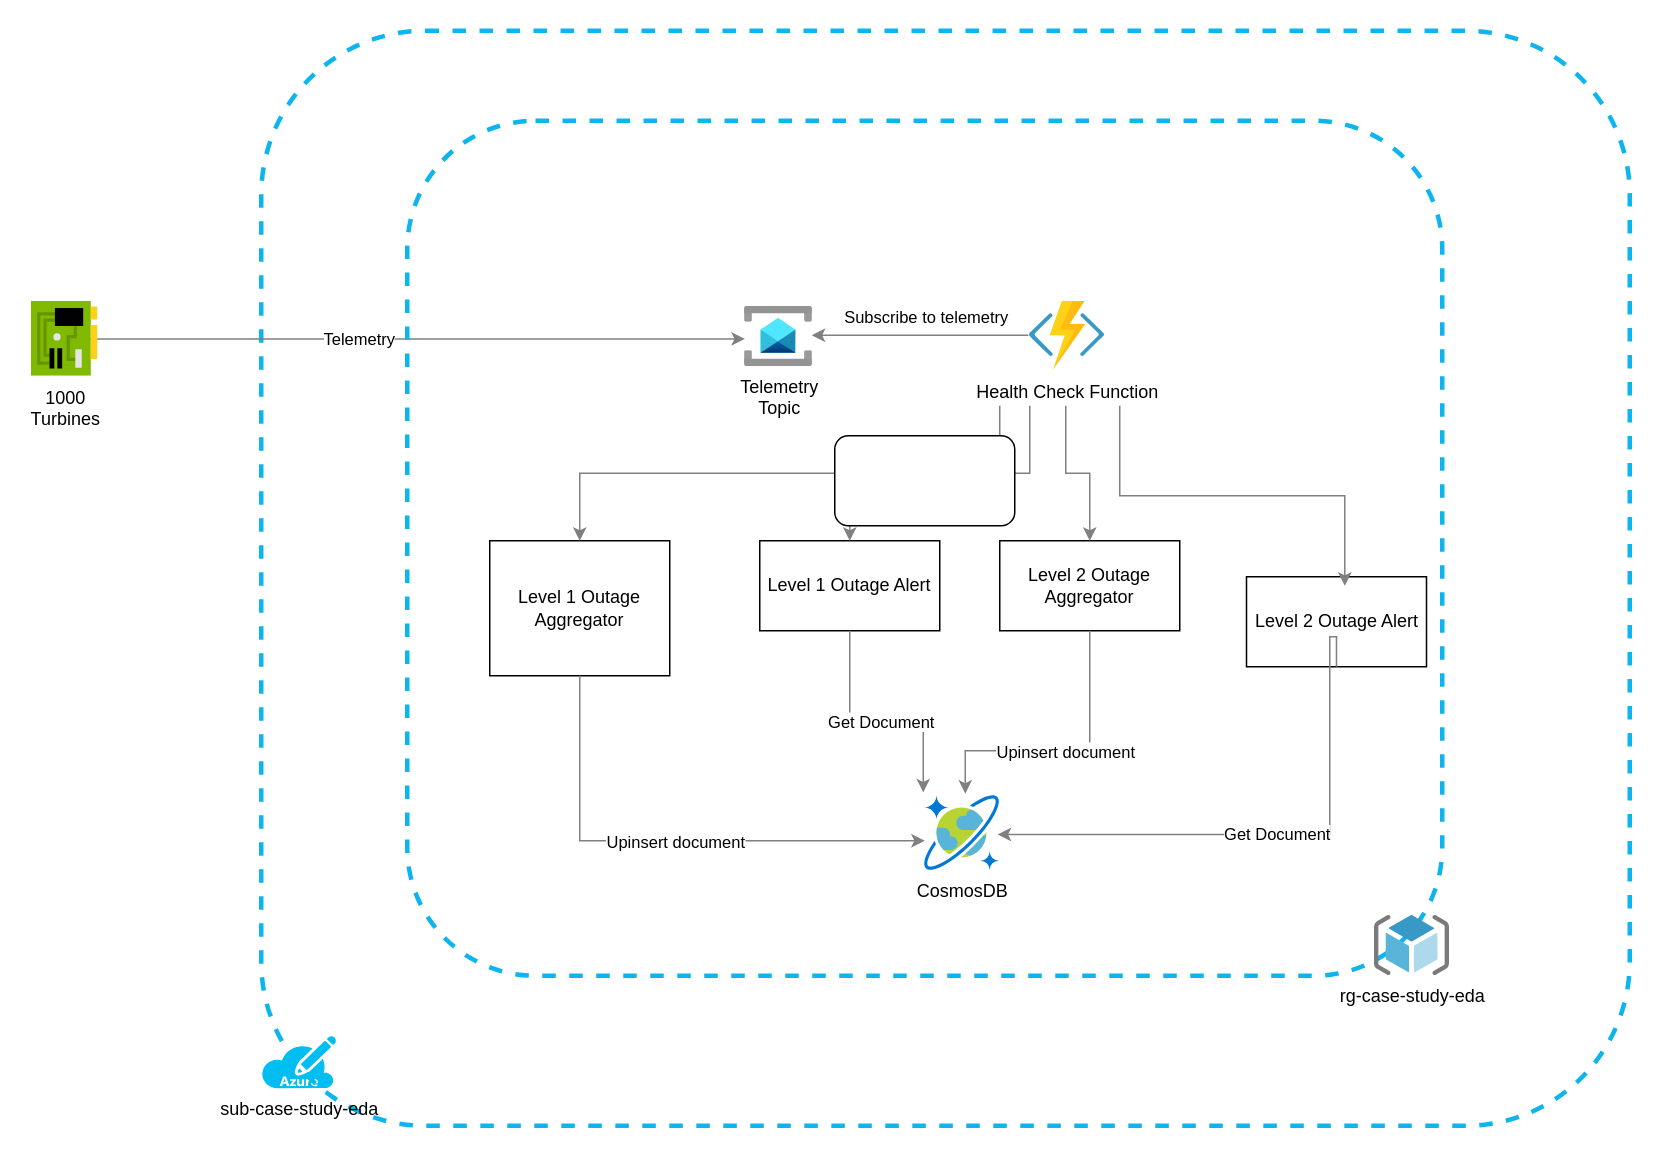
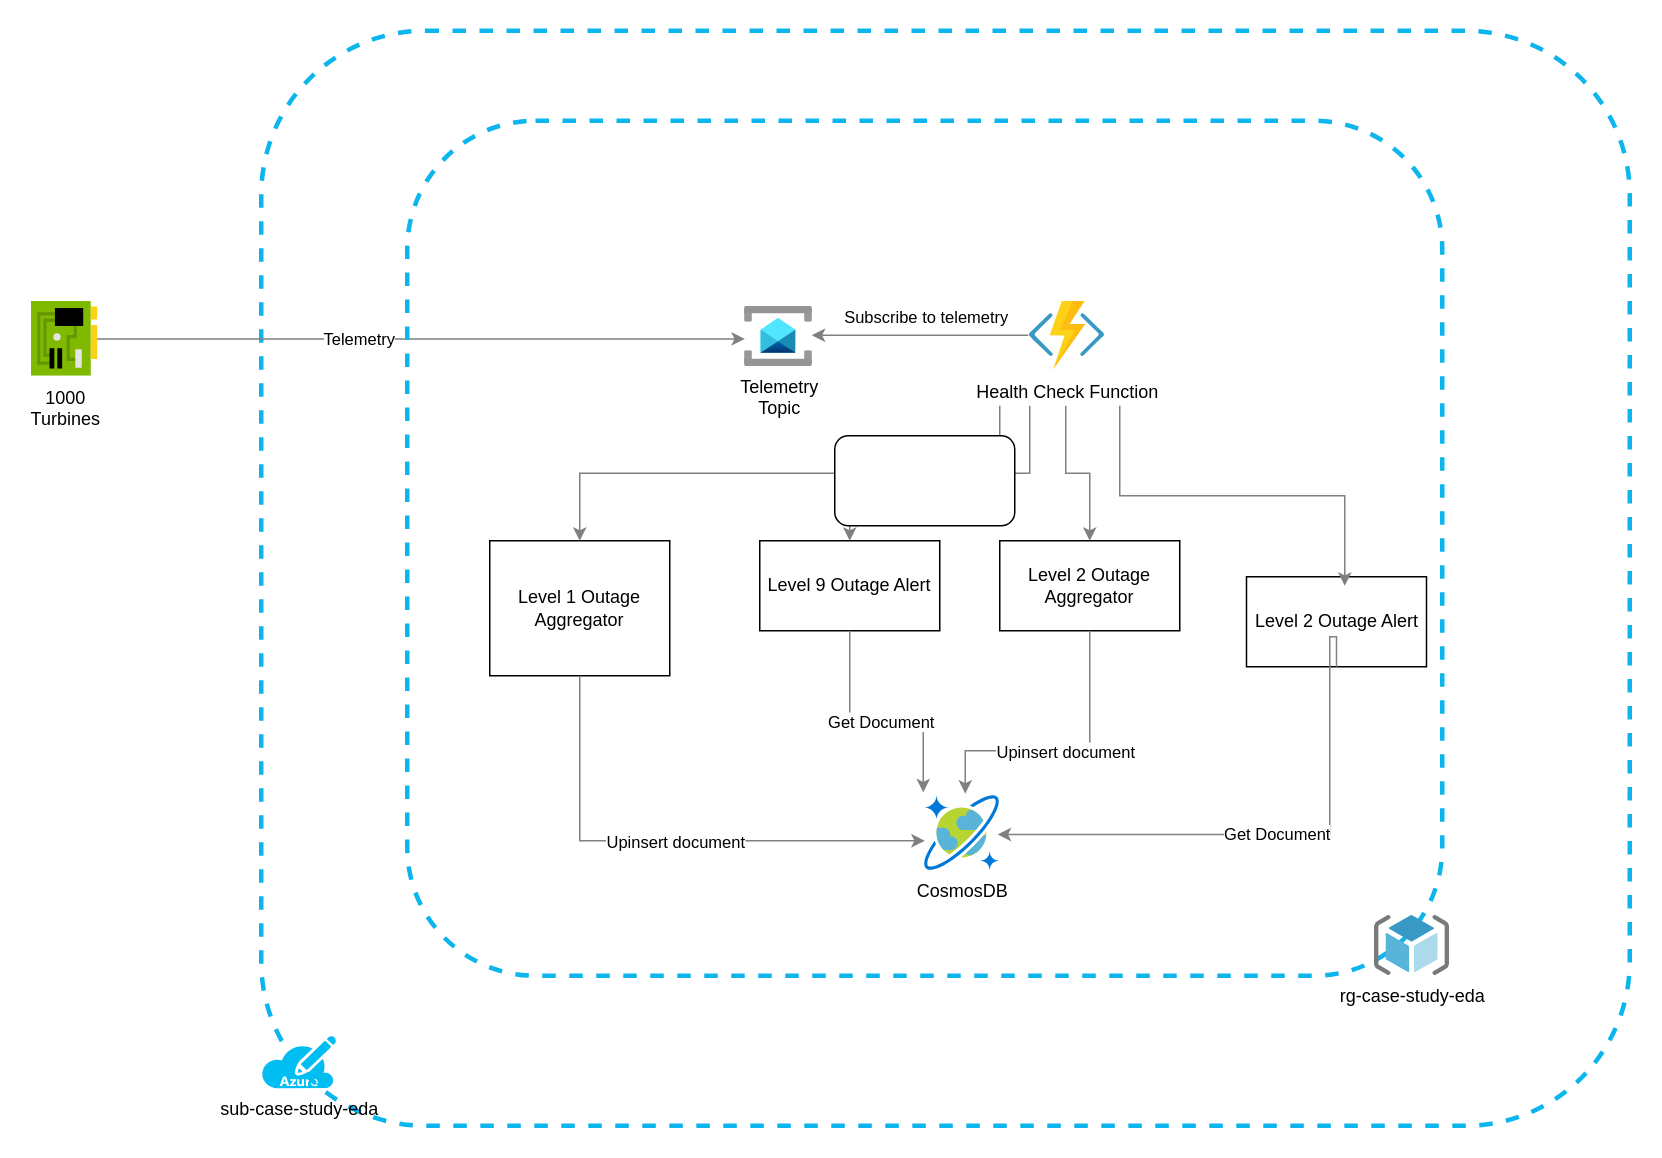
node "Level 1 Outage Alert": label "Level 1 Outage Alert" -> "Level 9 Outage Alert"
